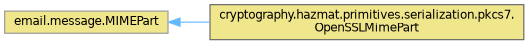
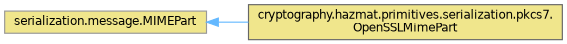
node "email.message.MIMEPart": label "email.message.MIMEPart" -> "serialization.message.MIMEPart"
